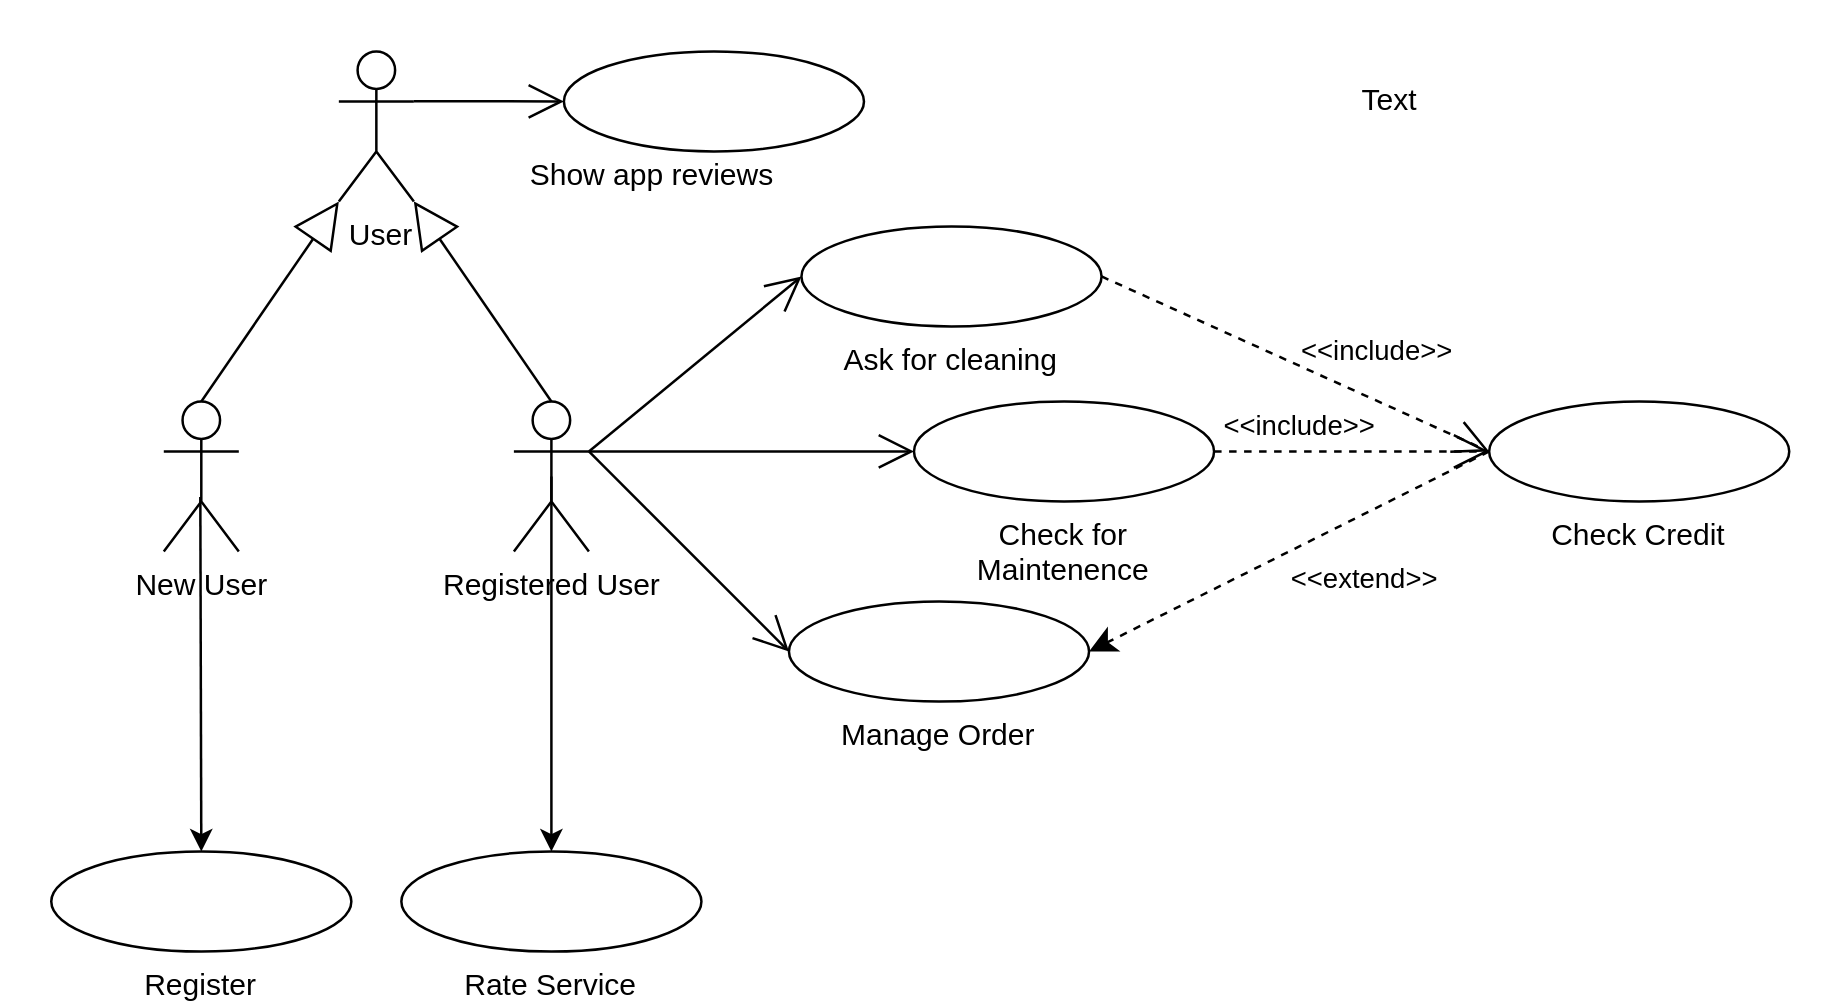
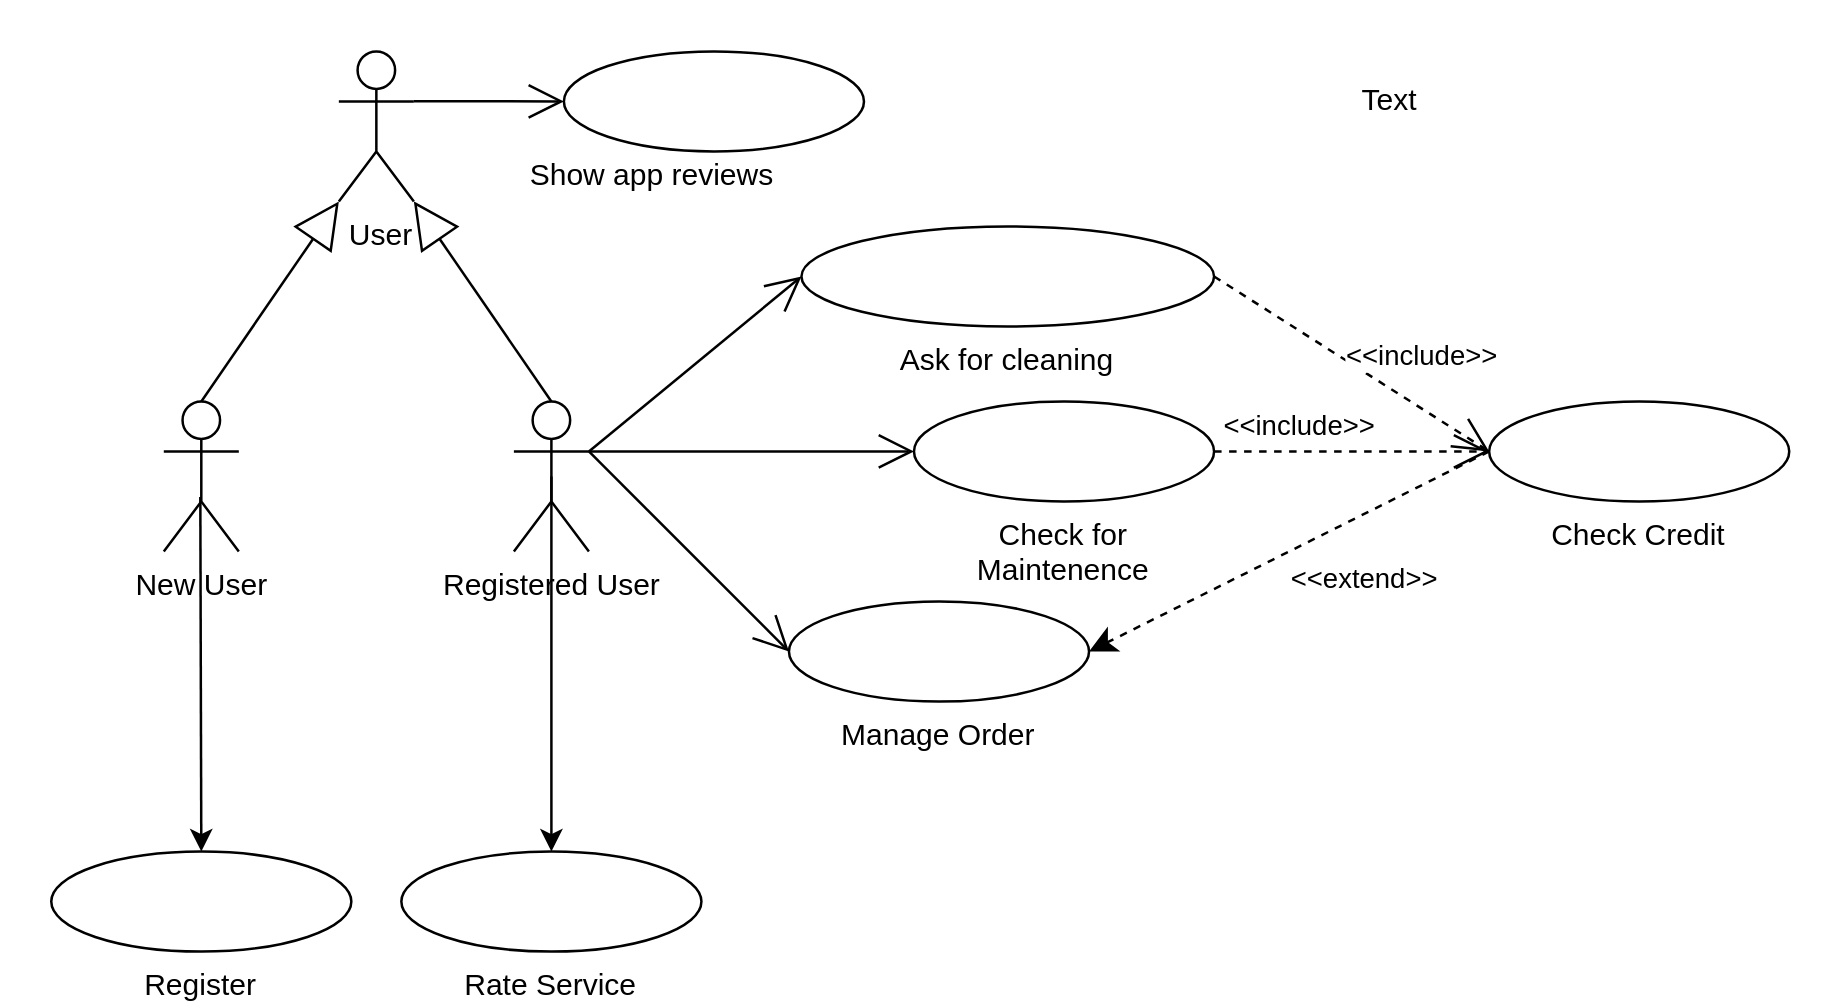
node "Ask for cleaning": size 300x100 -> 413x100
